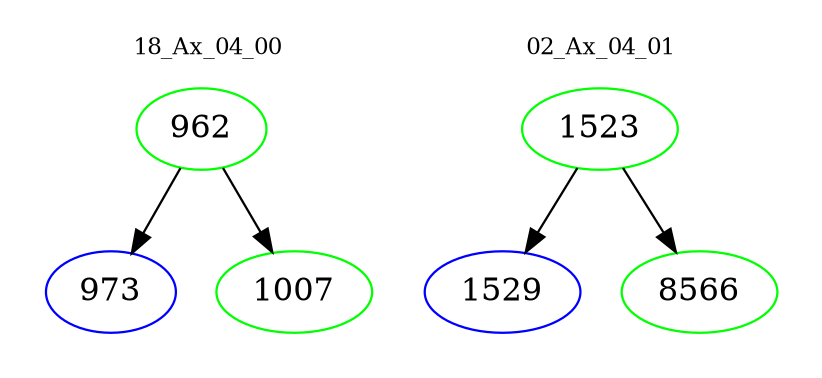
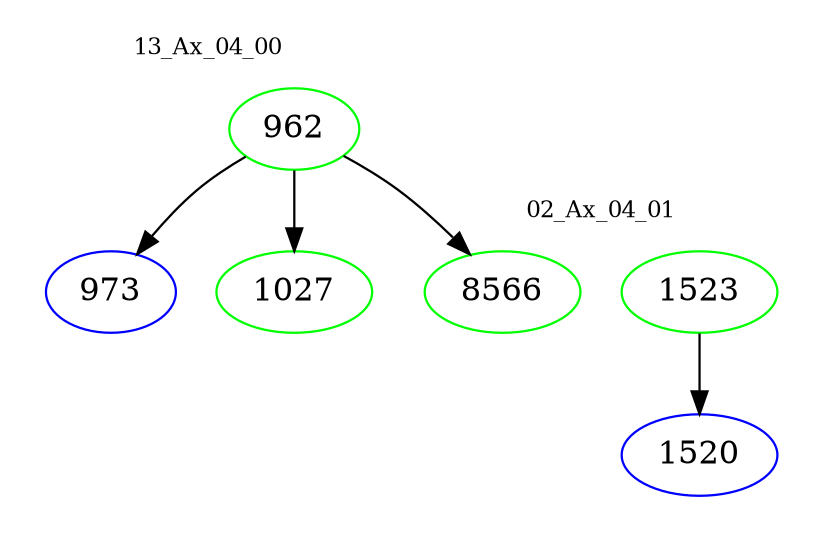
cluster "18_Ax_04_00": label "18_Ax_04_00" -> "13_Ax_04_00"
edge "1523" -> "8566": now "962" -> "8566"
node "1007": label "1007" -> "1027"
node "1529": label "1529" -> "1520"
